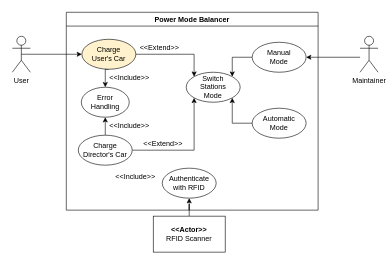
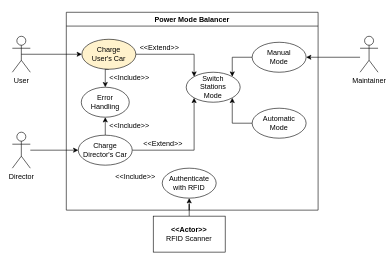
node "Director": added
edge "Director" -> "Charge Director's Car": added
